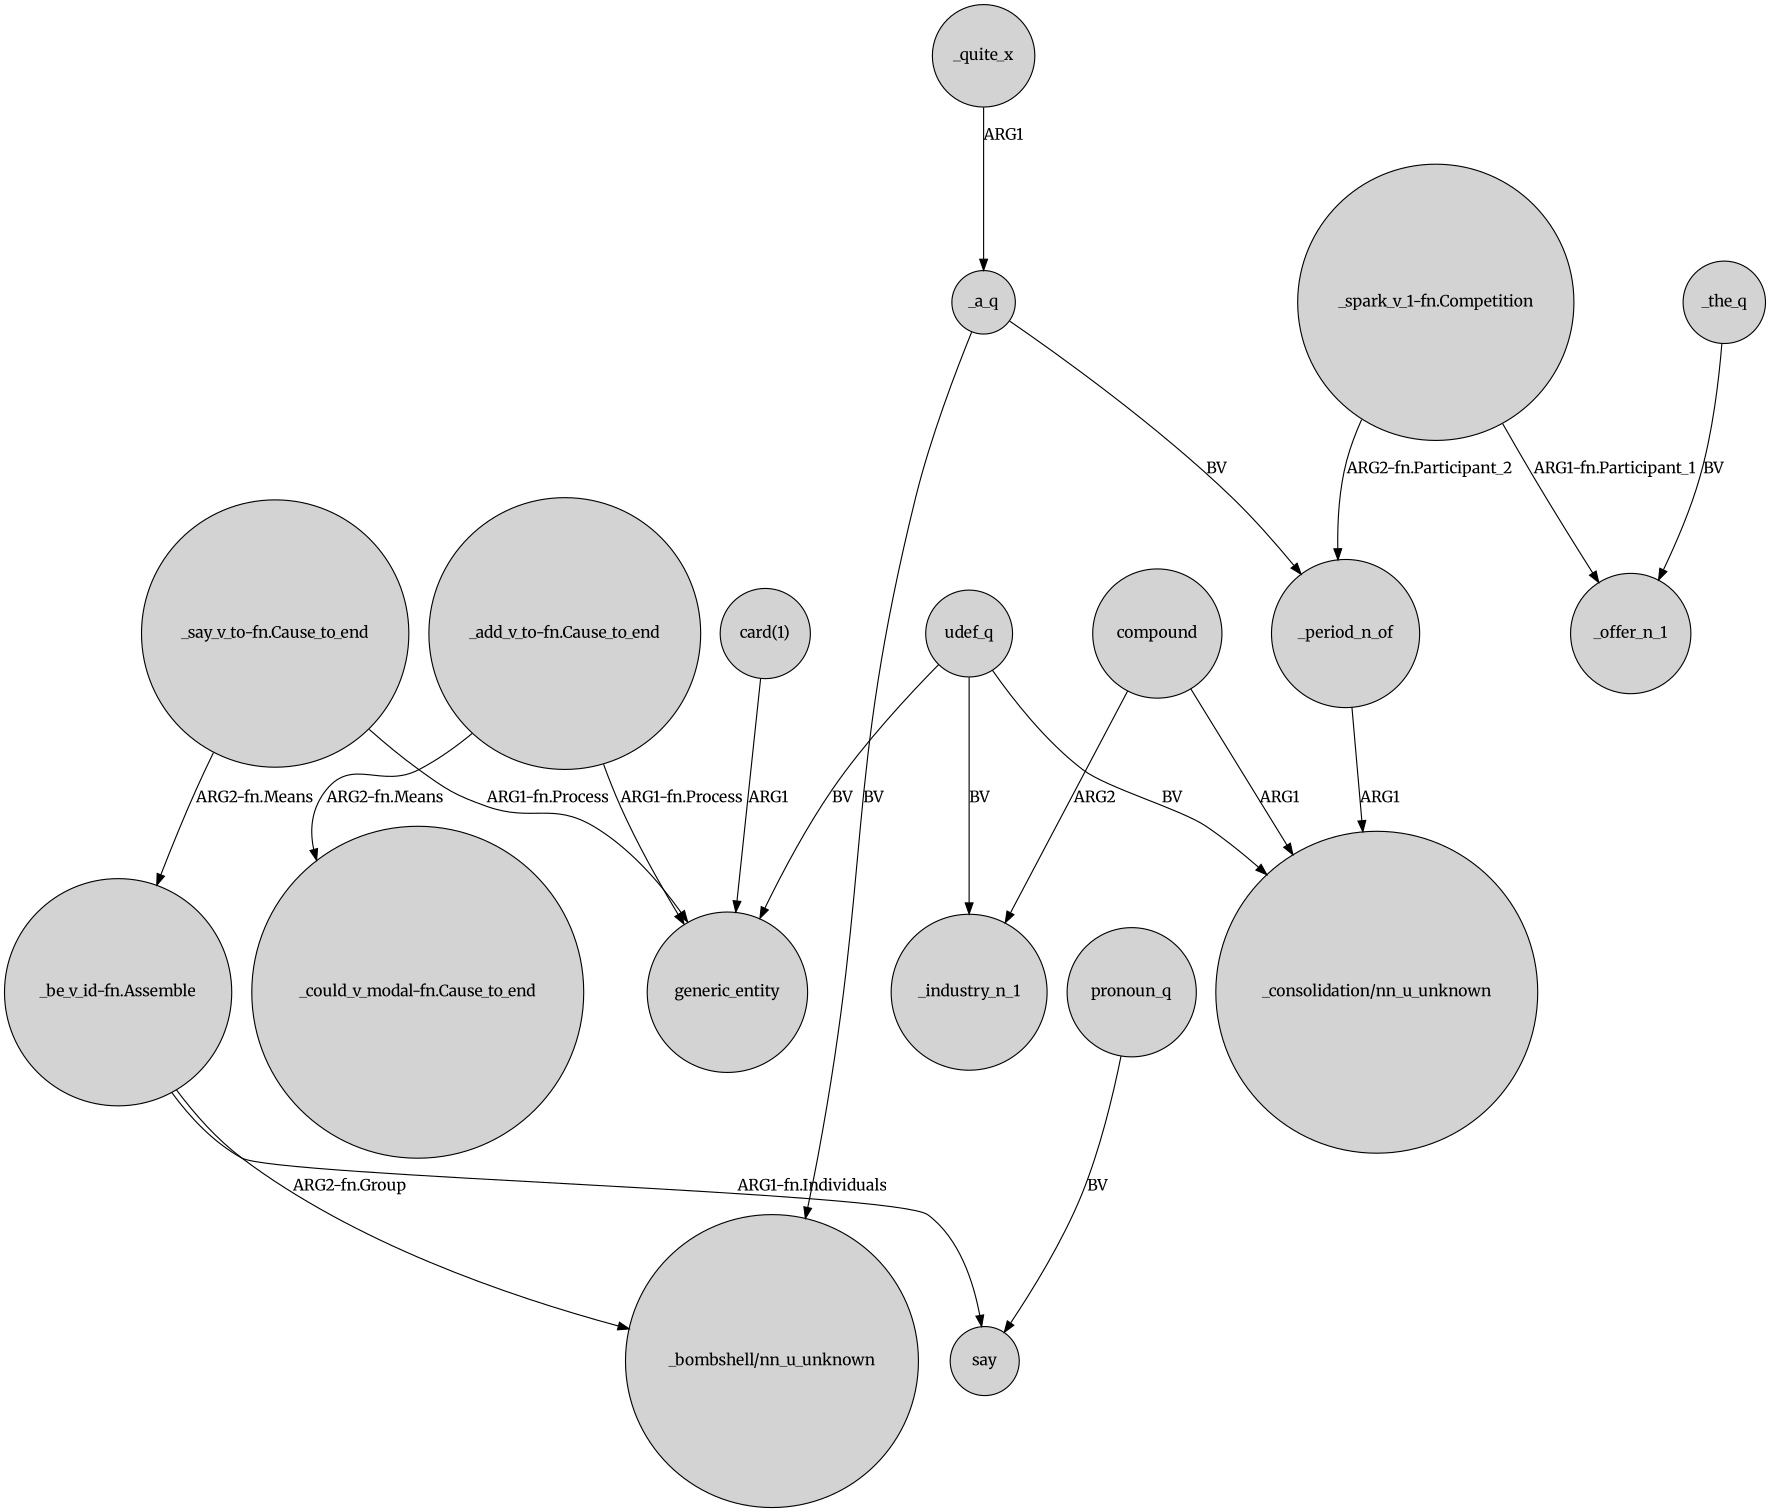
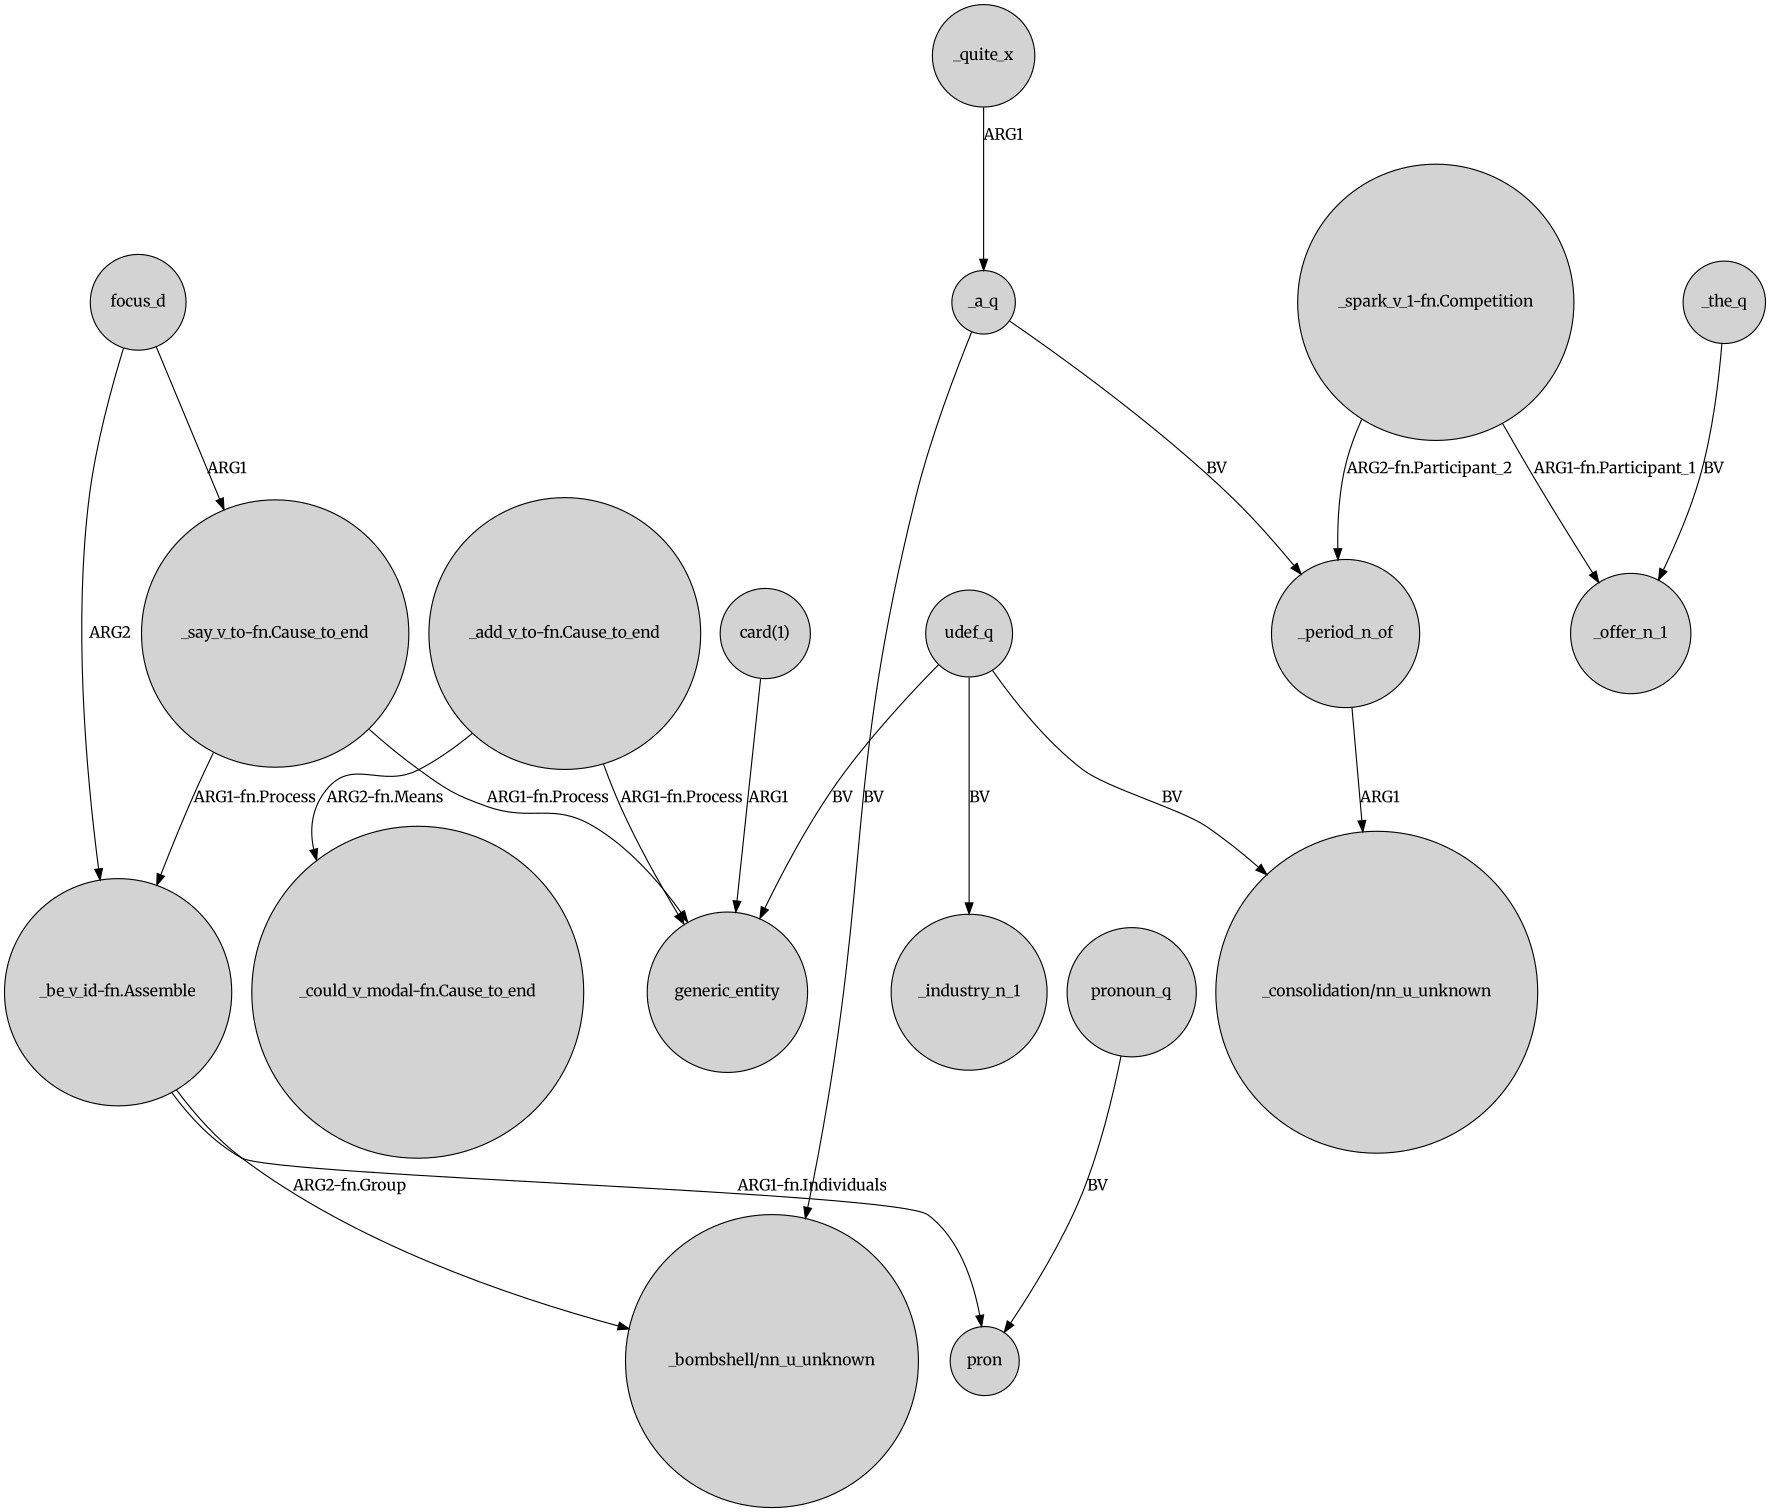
node "focus_d": added
node "compound": removed
edge "_say_v_to-fn.Cause_to_end" -> "_be_v_id-fn.Assemble": label "ARG2-fn.Means" -> "ARG1-fn.Process"
node "say": label "say" -> "pron"
